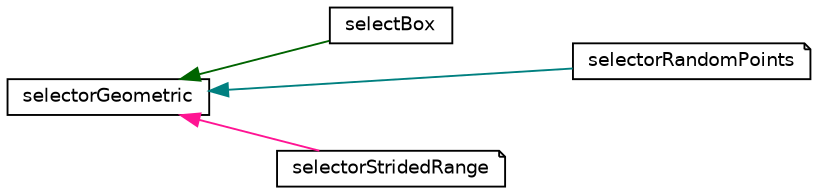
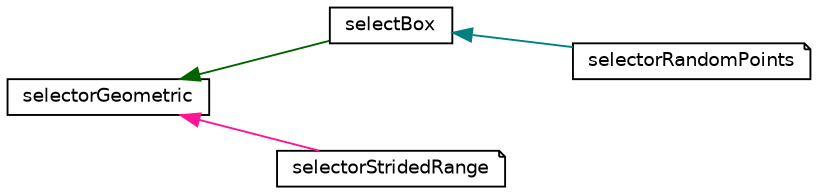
edge "selectorRandomPoints" -> "selectorGeometric": now "selectorRandomPoints" -> "selectBox"
